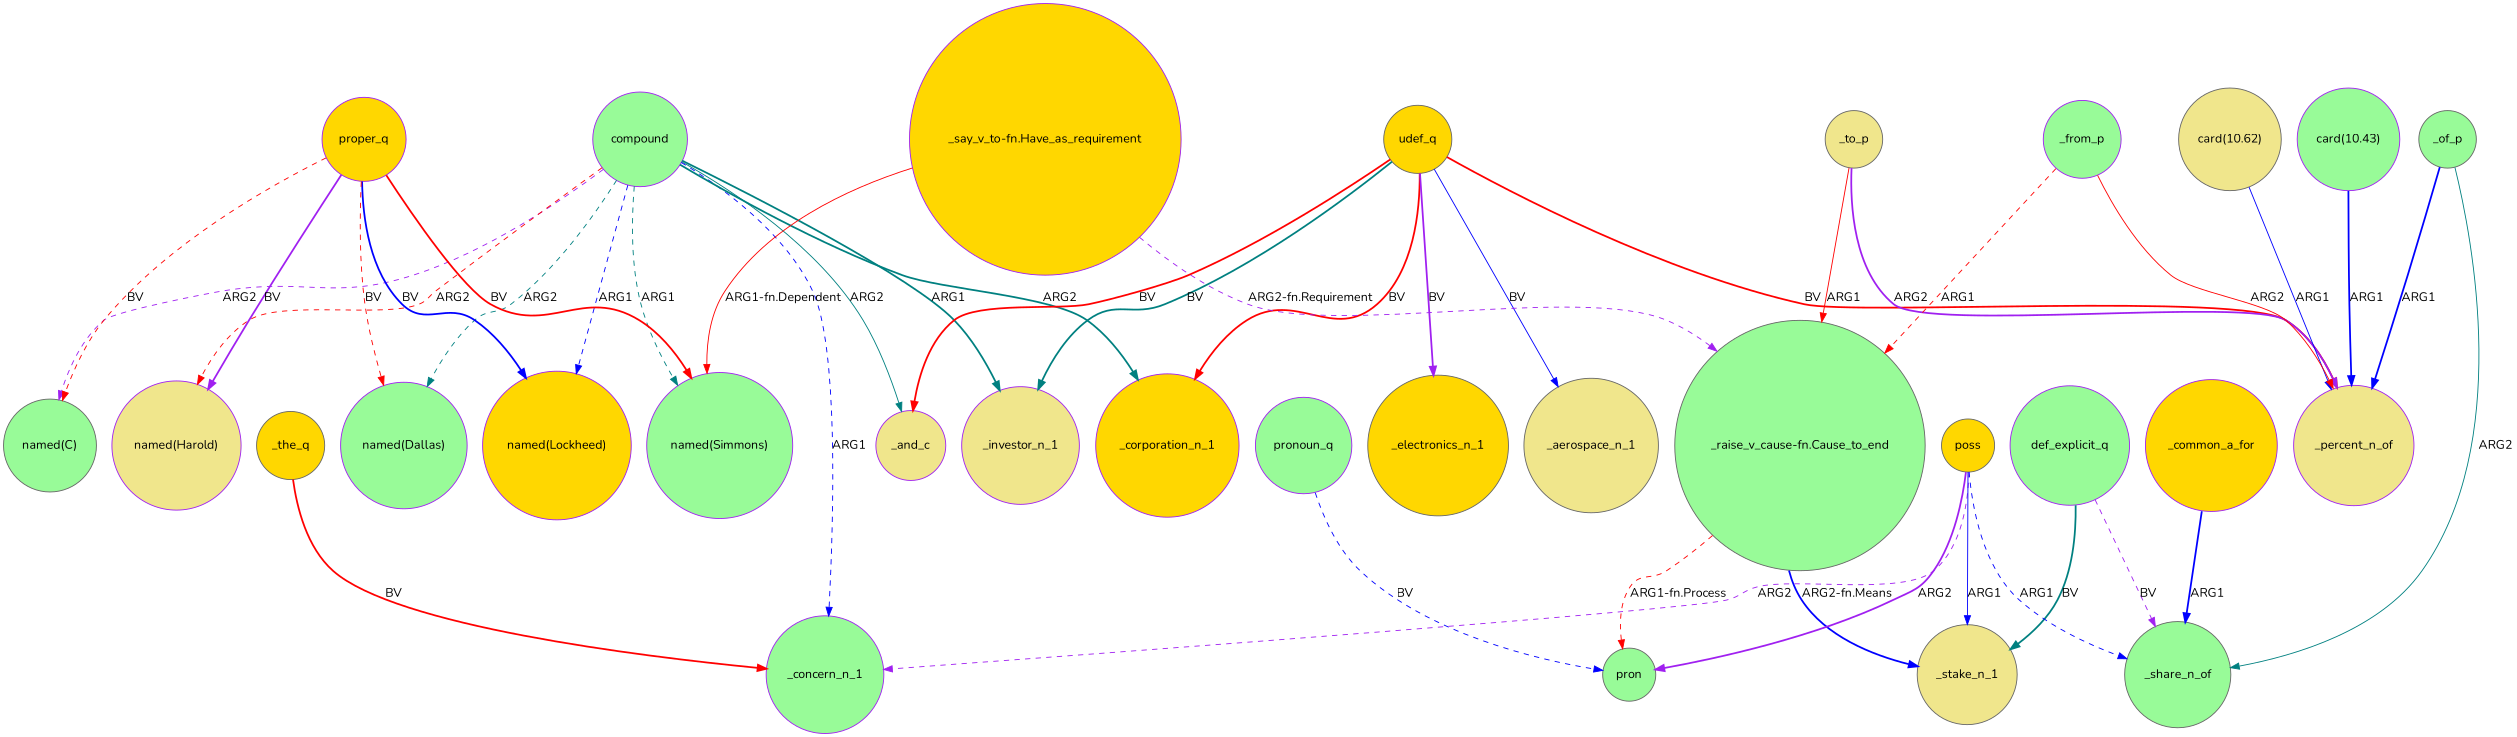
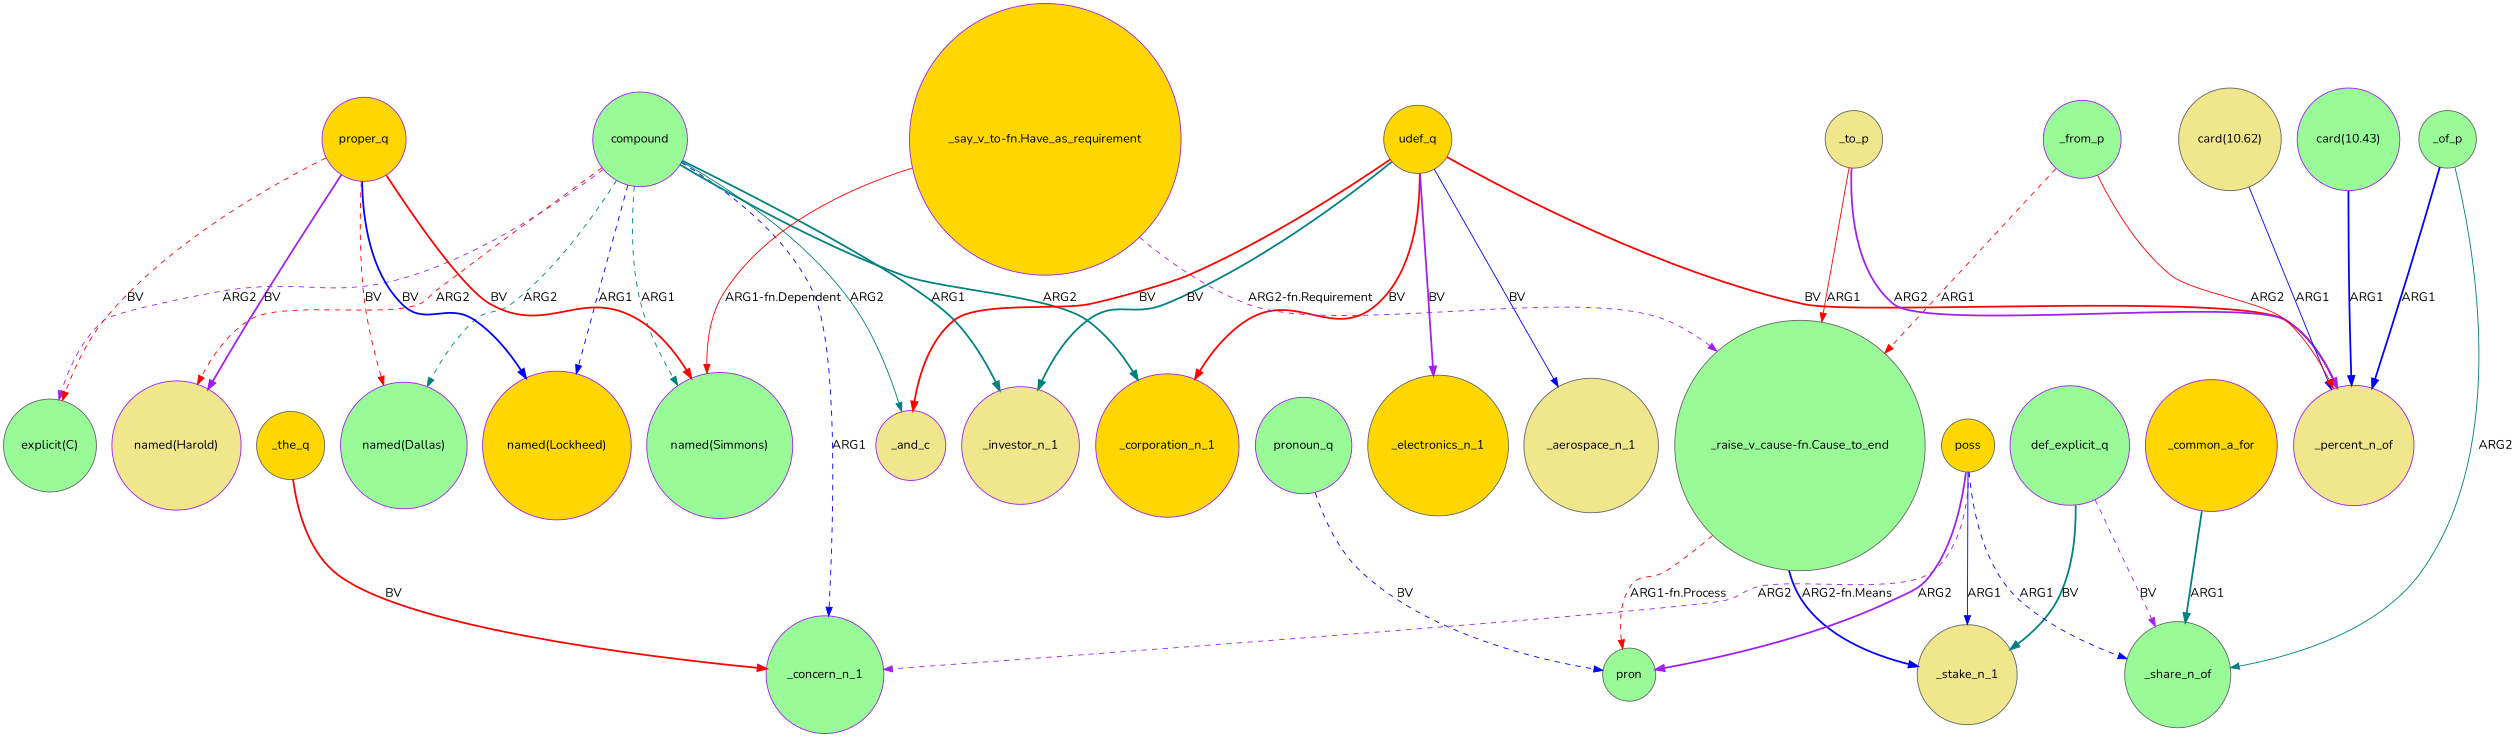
node "named(C)": label "named(C)" -> "explicit(C)"
edge "_common_a_for" -> "_share_n_of": color blue -> teal
